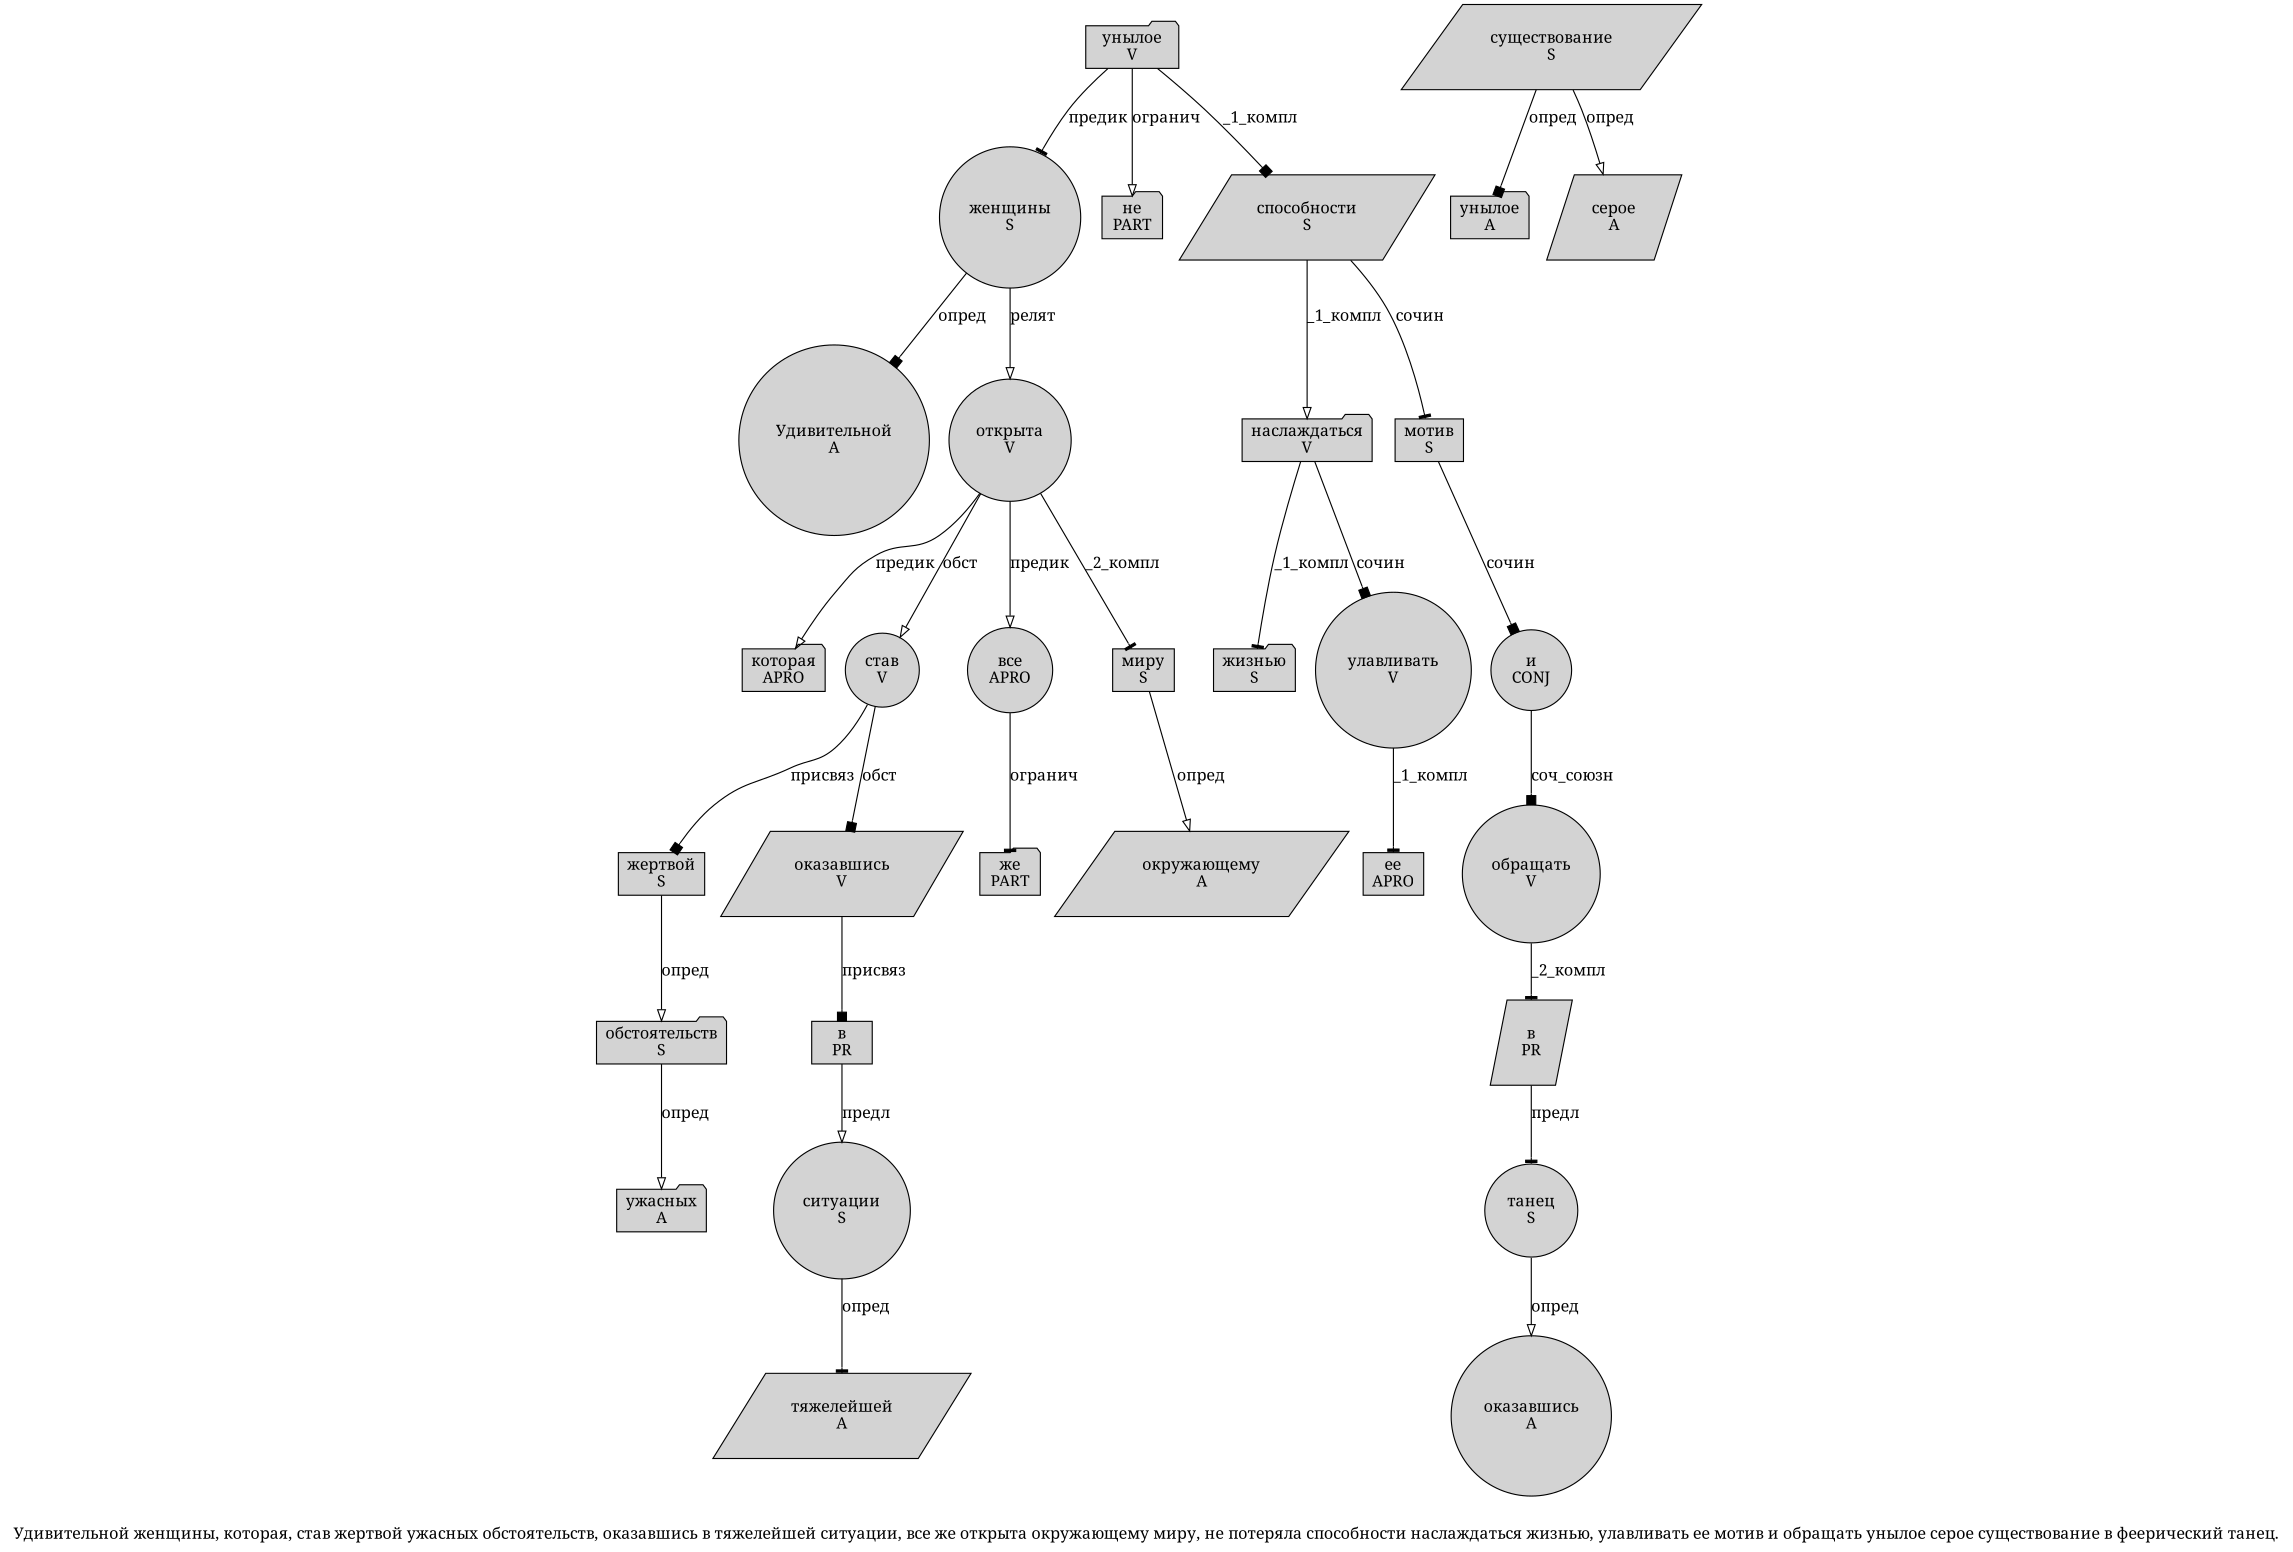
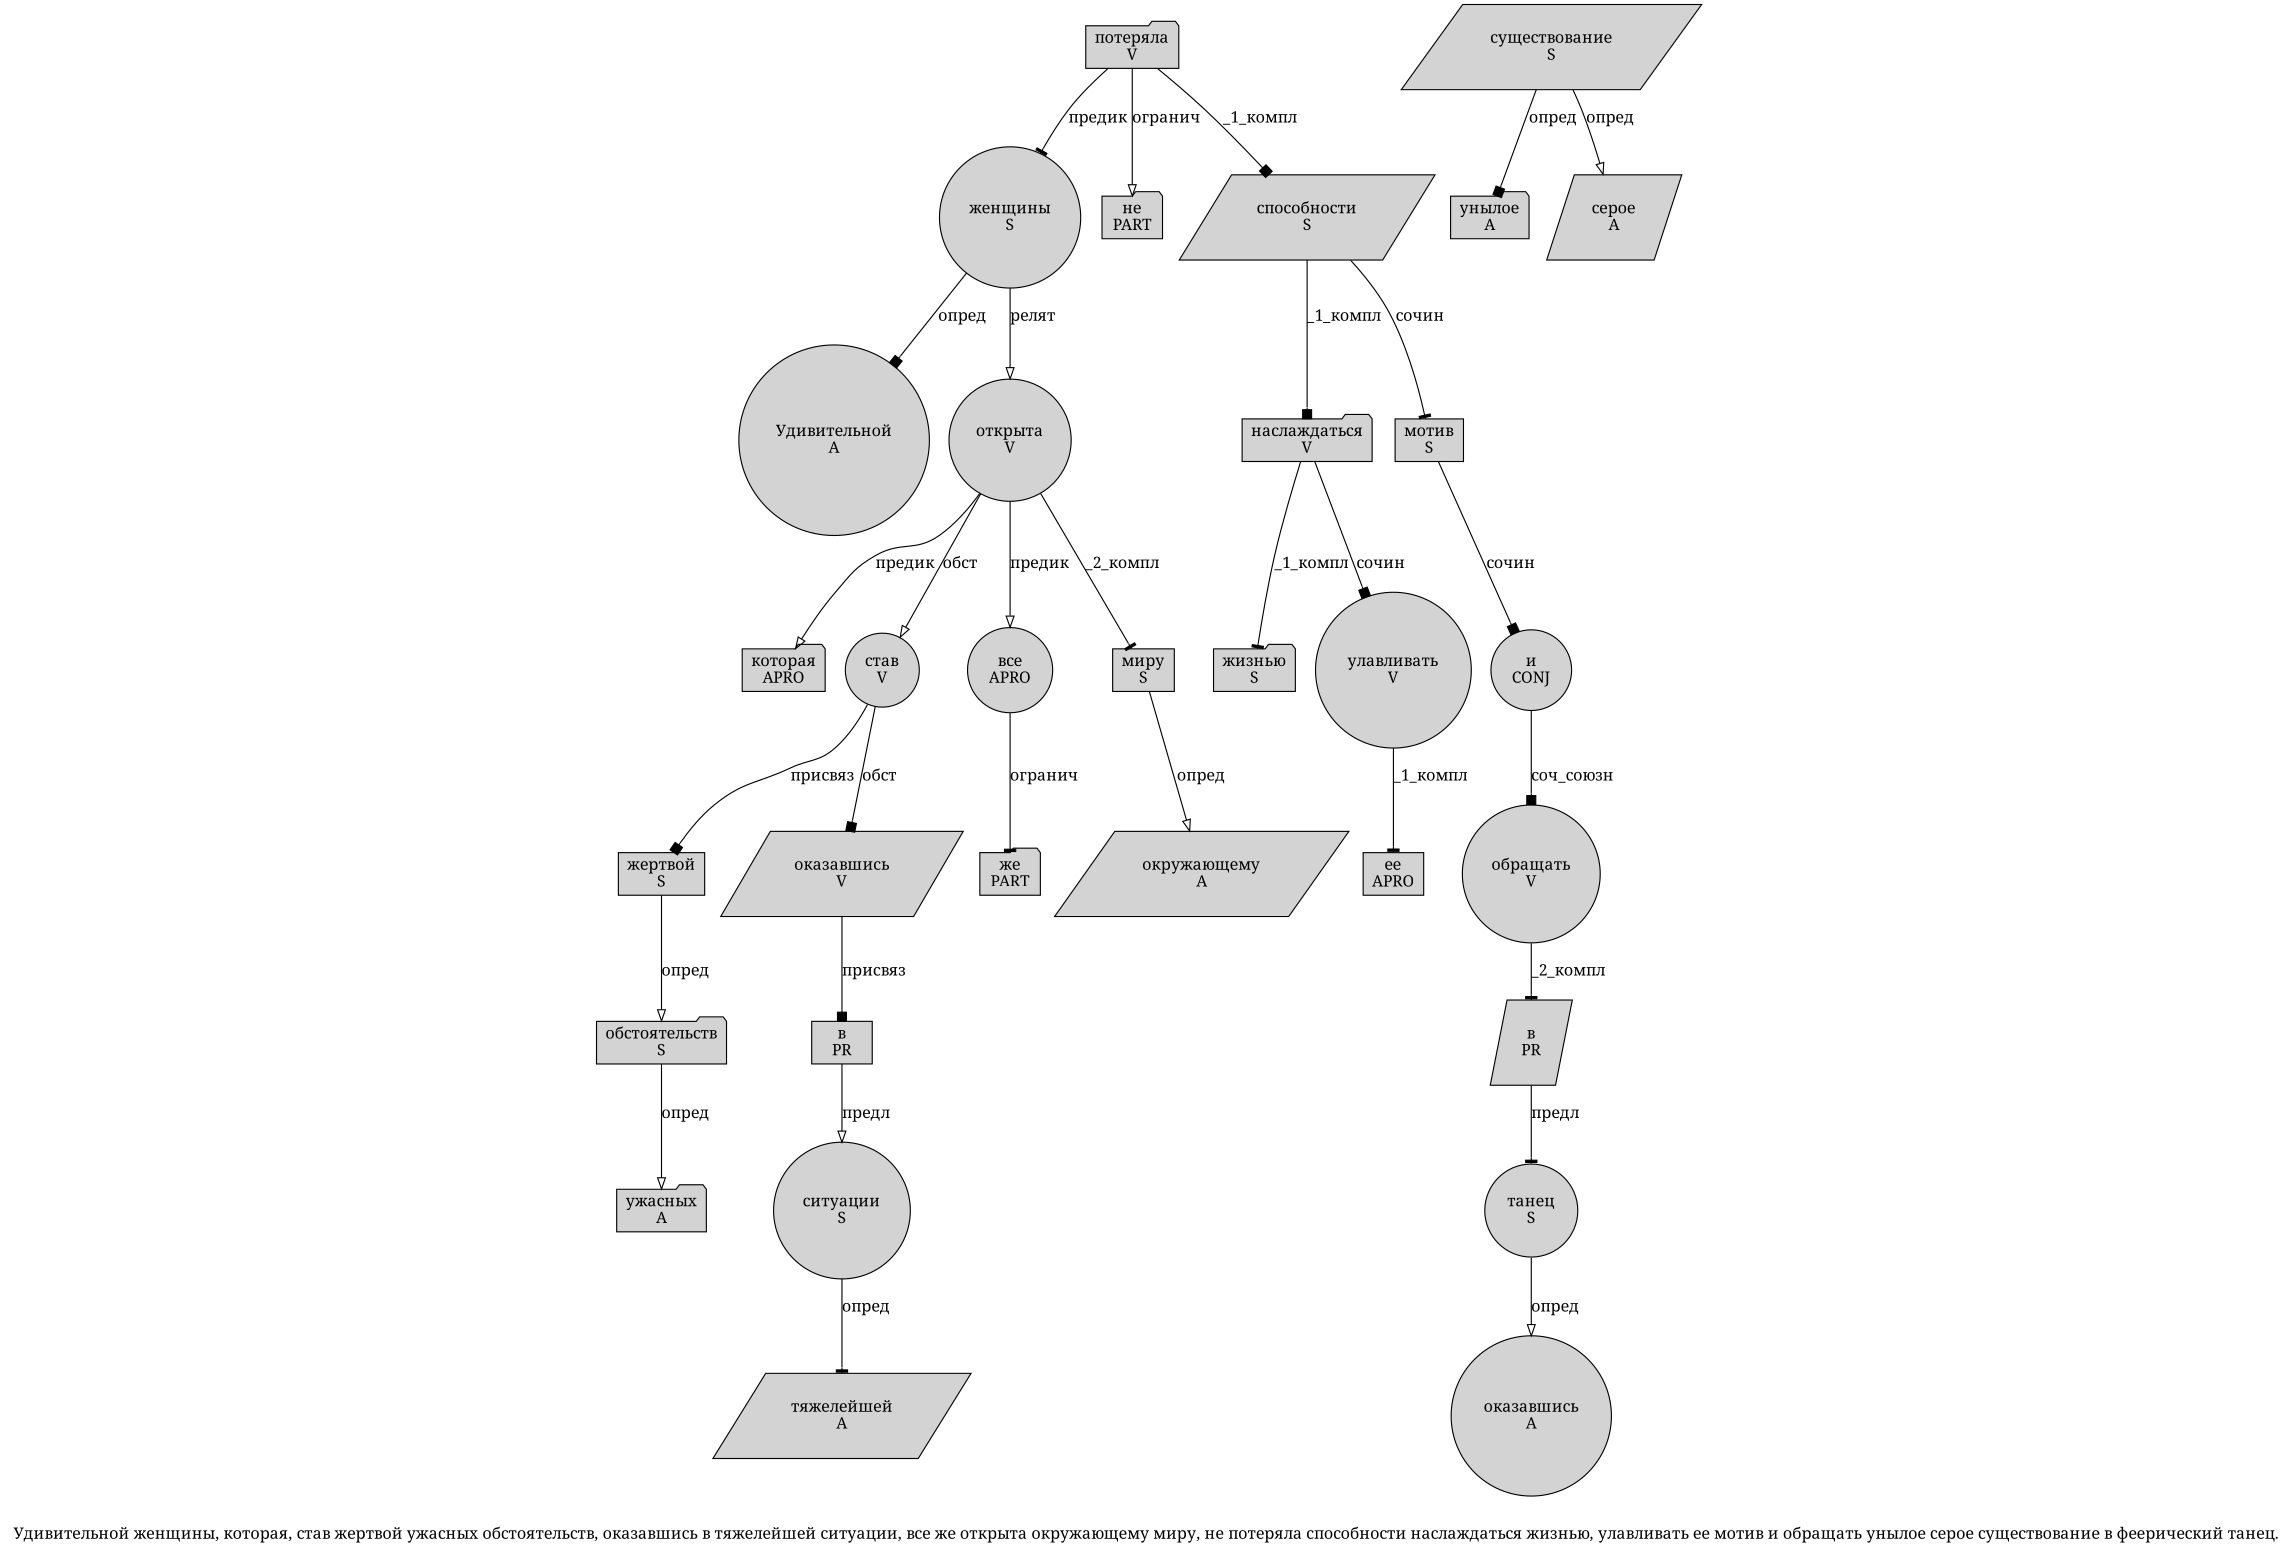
node "унылое V": label "унылое V" -> "потеряла V"
edge "способности S" -> "наслаждаться V": arrowhead onormal -> box
